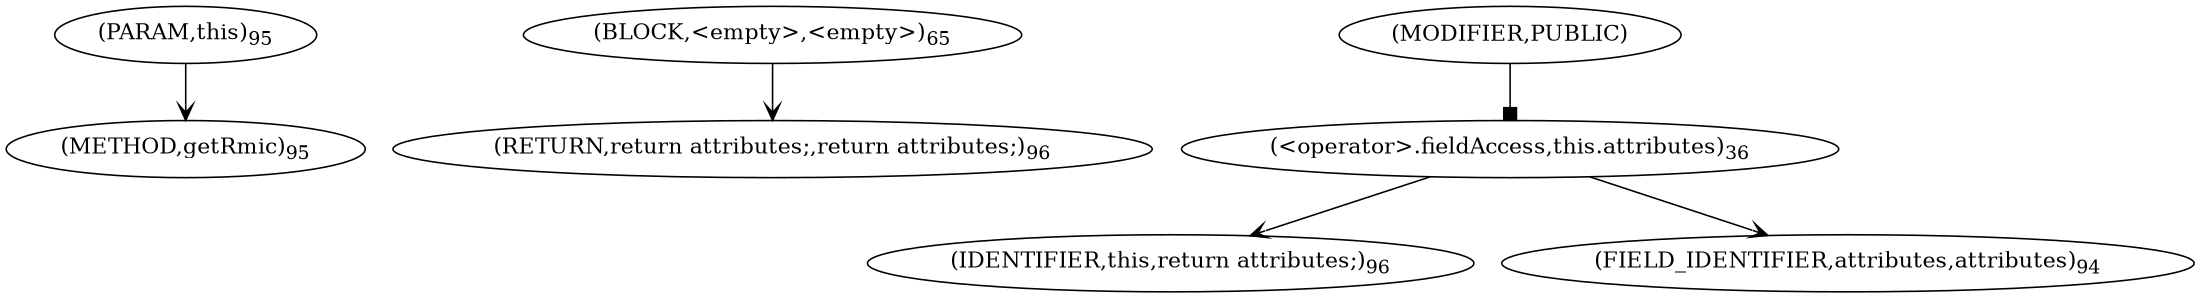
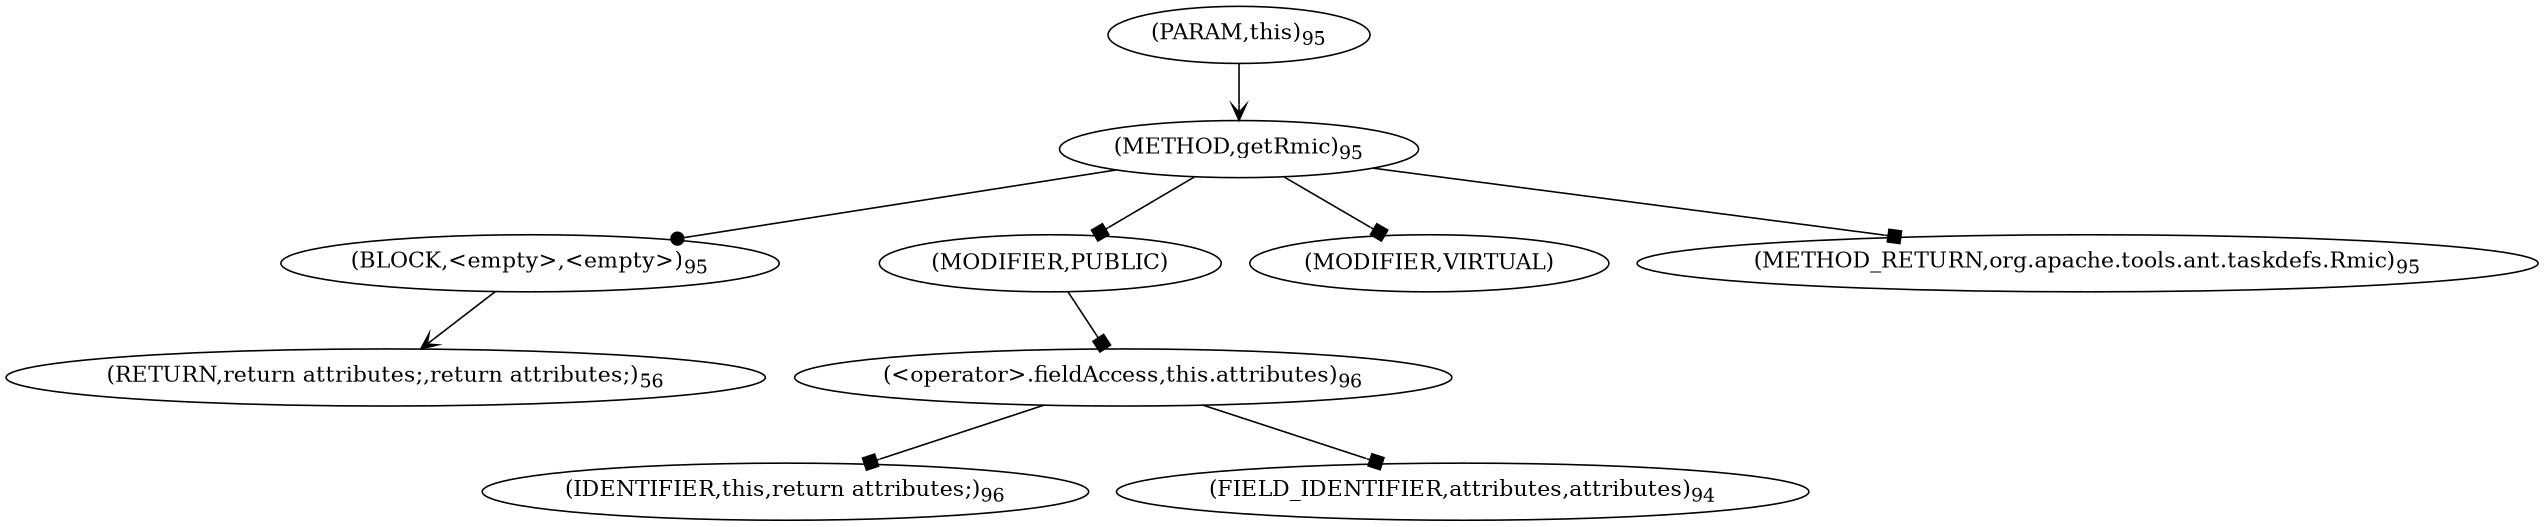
node "(BLOCK,<empty>,<empty>)": text "65" -> "95"
node "(RETURN,return attributes;,return attributes;)": text "96" -> "56"
node "(<operator>.fieldAccess,this.attributes)": text "36" -> "96"
edge "(METHOD,getRmic)" -> "(MODIFIER,PUBLIC)": added
edge "(METHOD,getRmic)" -> "(BLOCK,<empty>,<empty>)": added
edge "(<operator>.fieldAccess,this.attributes)" -> "(IDENTIFIER,this,return attributes;)": arrowhead vee -> box
edge "(<operator>.fieldAccess,this.attributes)" -> "(FIELD_IDENTIFIER,attributes,attributes)": arrowhead vee -> box
node "(MODIFIER,VIRTUAL)": added
node "(METHOD_RETURN,org.apache.tools.ant.taskdefs.Rmic)": added
